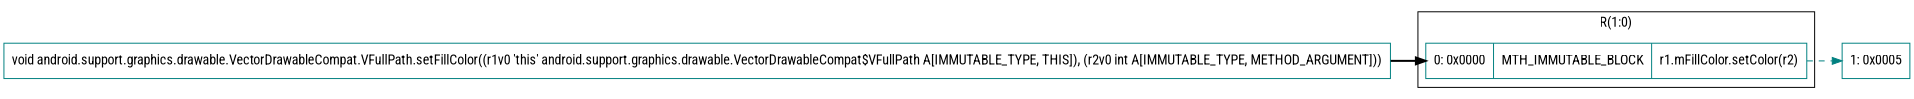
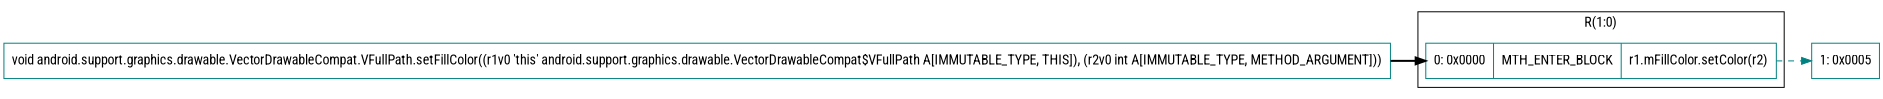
node "0: 0x0000": text "MTH_IMMUTABLE_BLOCK" -> "MTH_ENTER_BLOCK"
